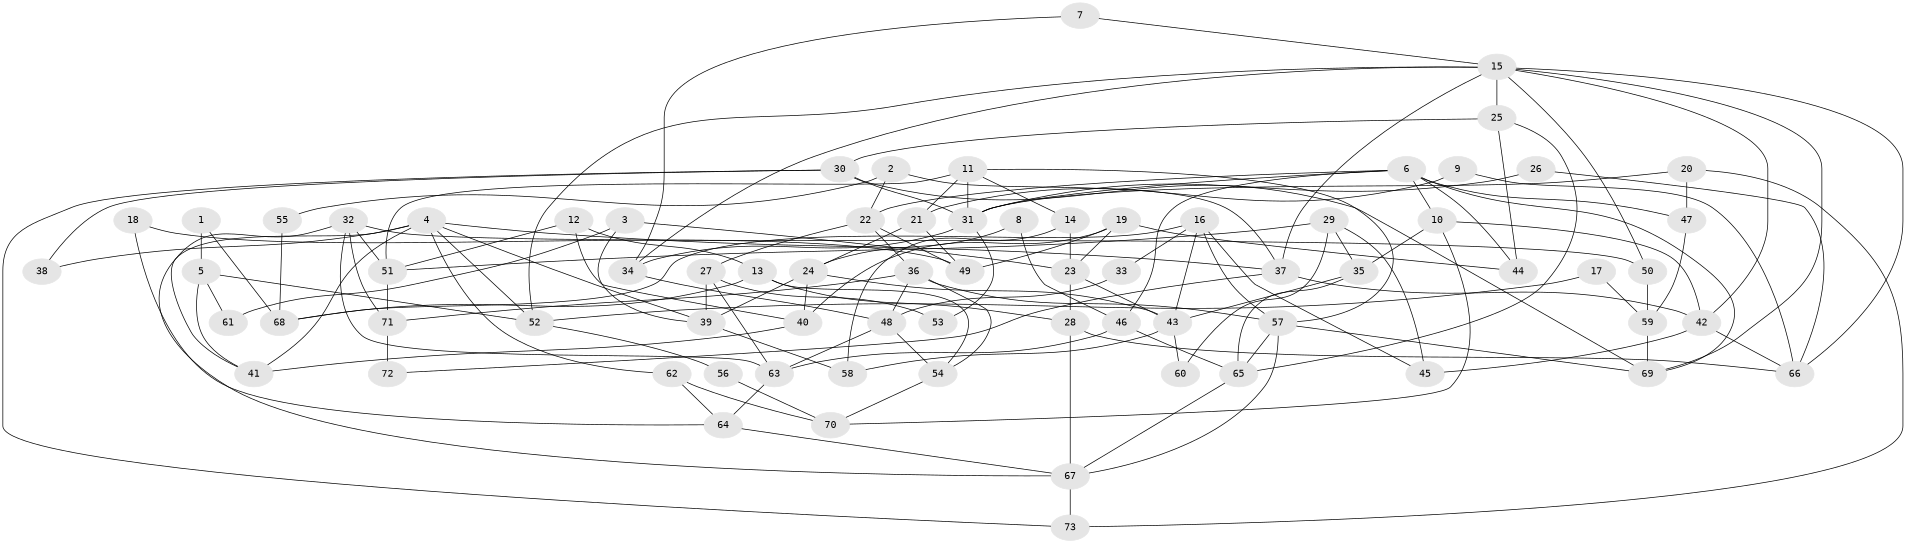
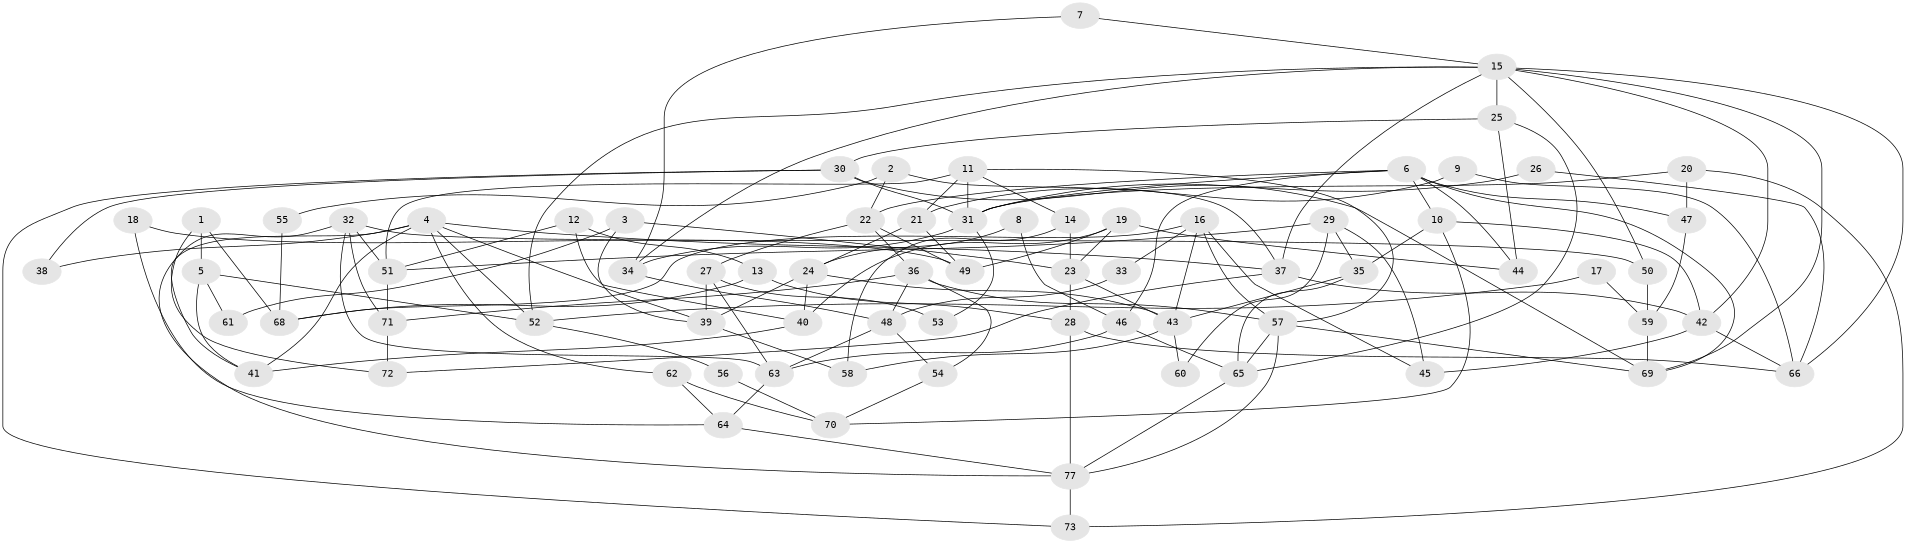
edge "13" -- "54": removed
edge "1" -- "72": added
node "67": label "67" -> "77"
